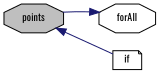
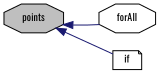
edge "points" -> "forAll": reversed
